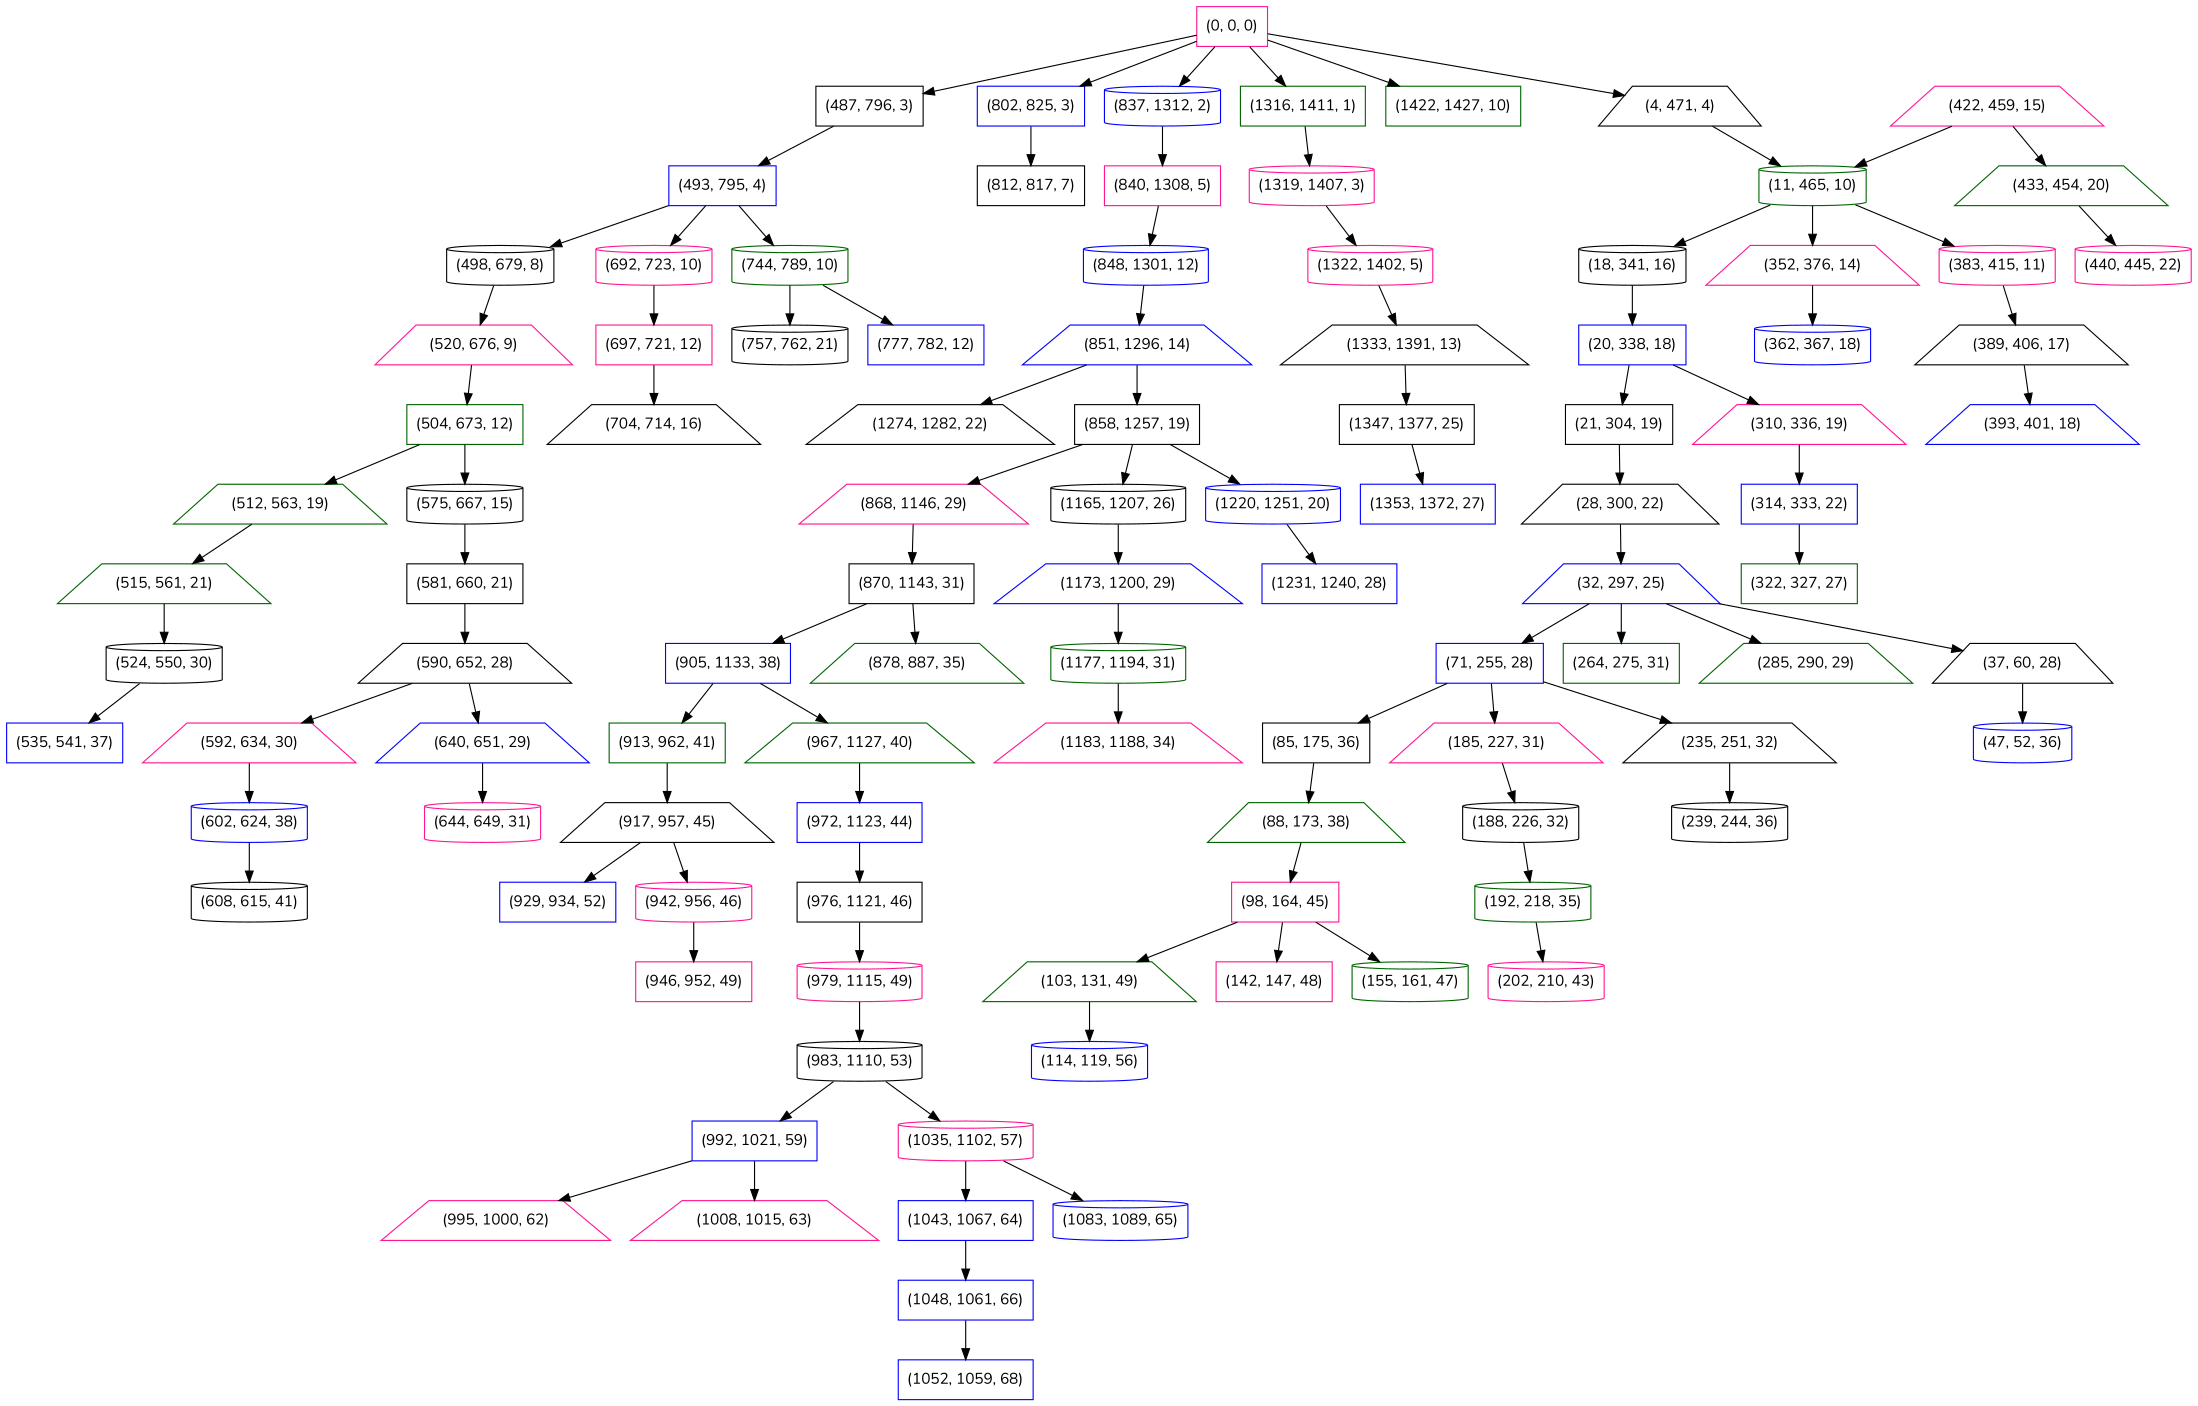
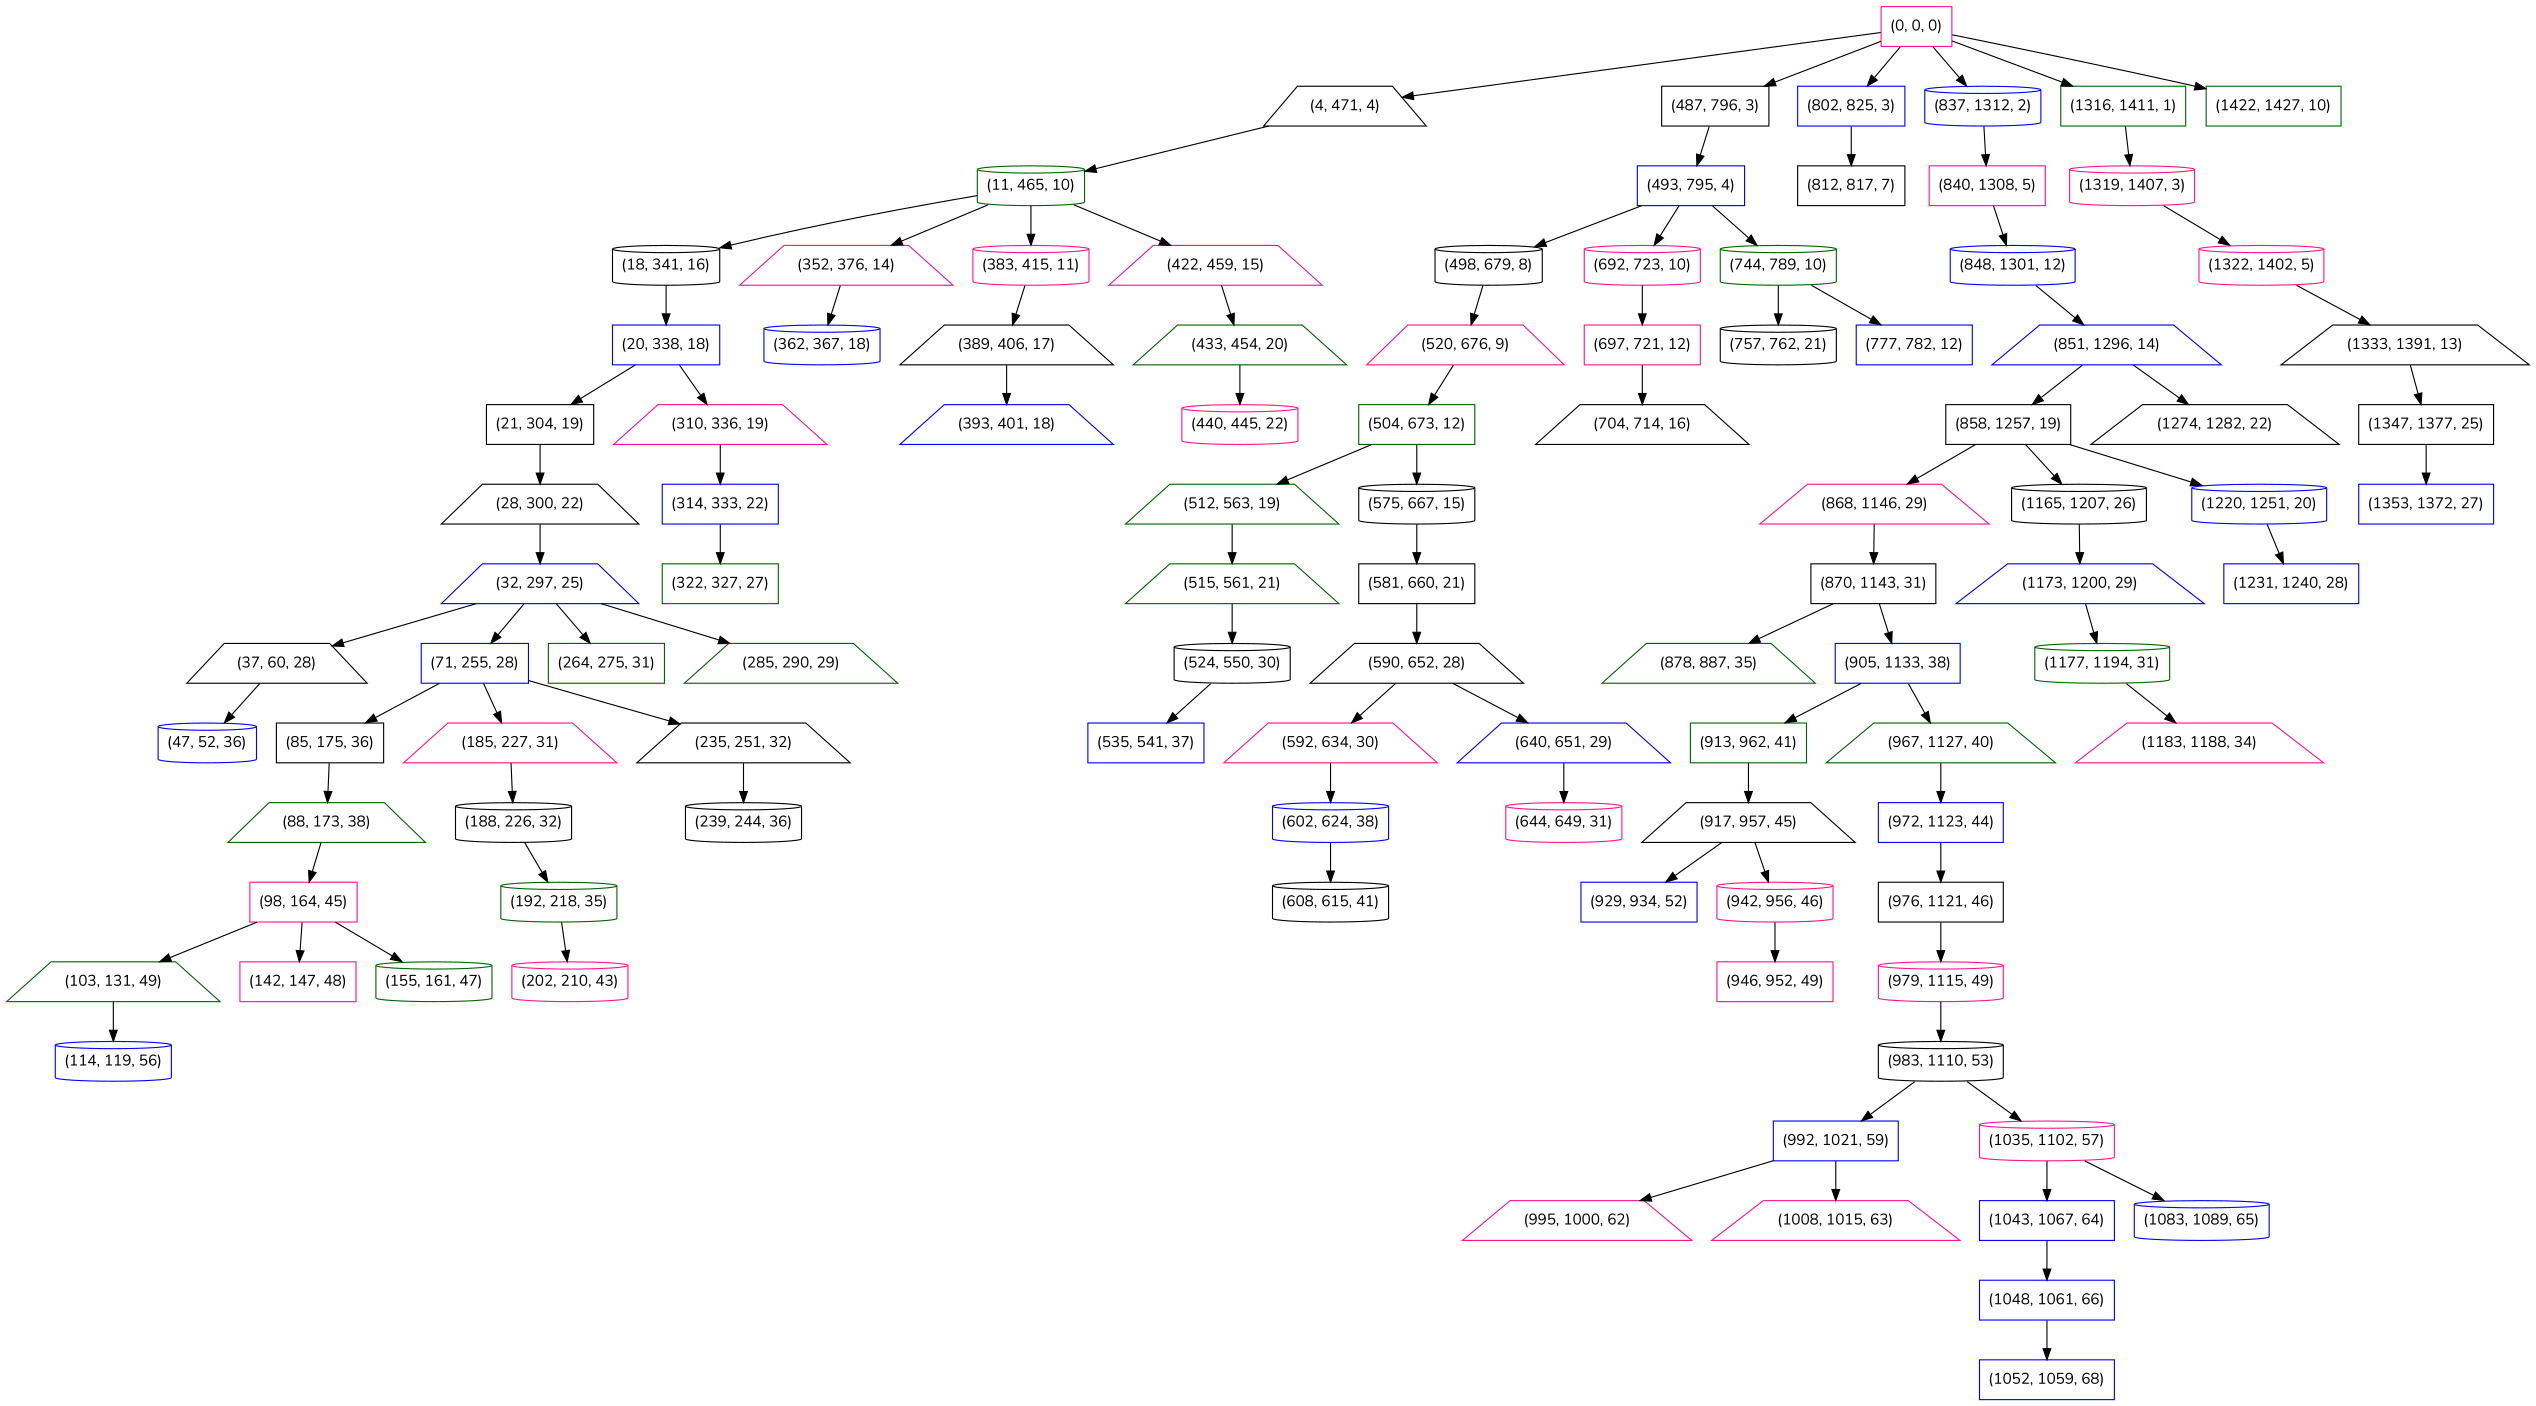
edge "(422, 459, 15)" -> "(11, 465, 10)": reversed
